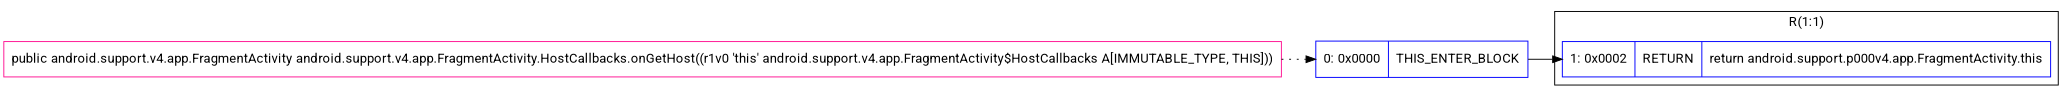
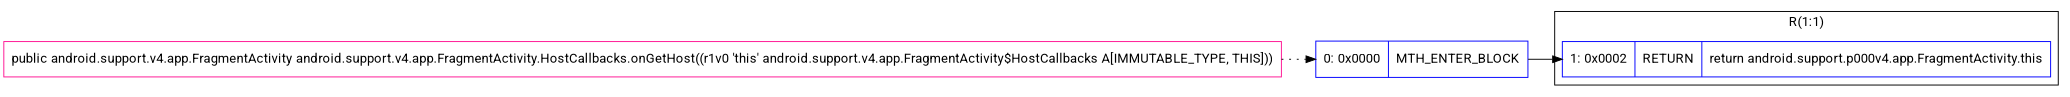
node "0: 0x0000": text "THIS_ENTER_BLOCK" -> "MTH_ENTER_BLOCK"
